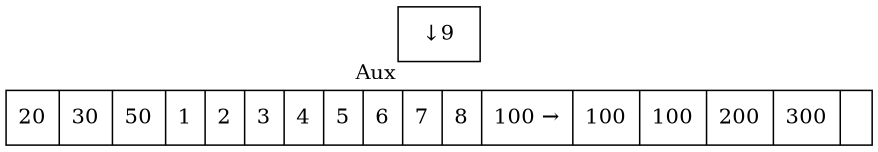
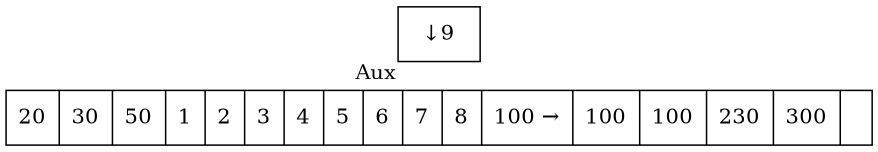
node "20": text "200" -> "230"
